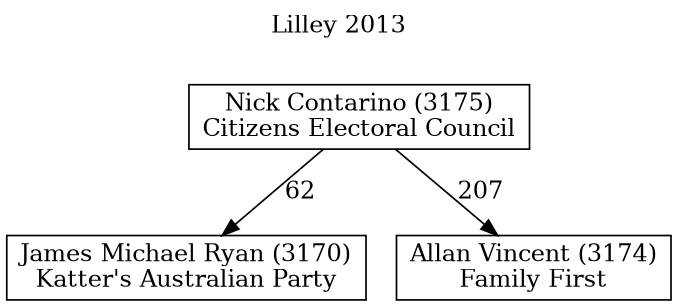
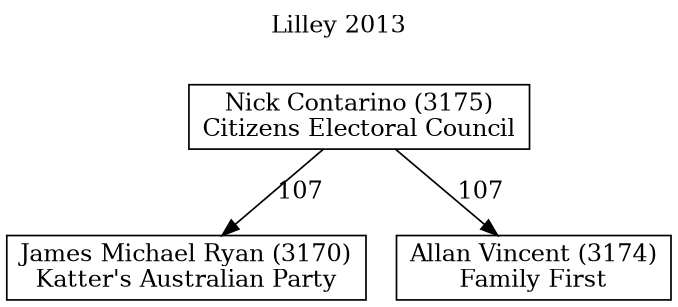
edge "Nick Contarino (3175) Citizens Electoral Council" -> "James Michael Ryan (3170) Katter's Australian Party": label "62" -> "107"
edge "Nick Contarino (3175) Citizens Electoral Council" -> "Allan Vincent (3174) Family First": label "207" -> "107"
